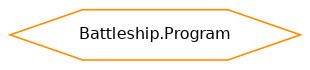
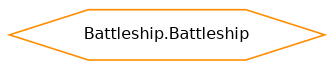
node "Battleship.Program": label "Battleship.Program" -> "Battleship.Battleship"
